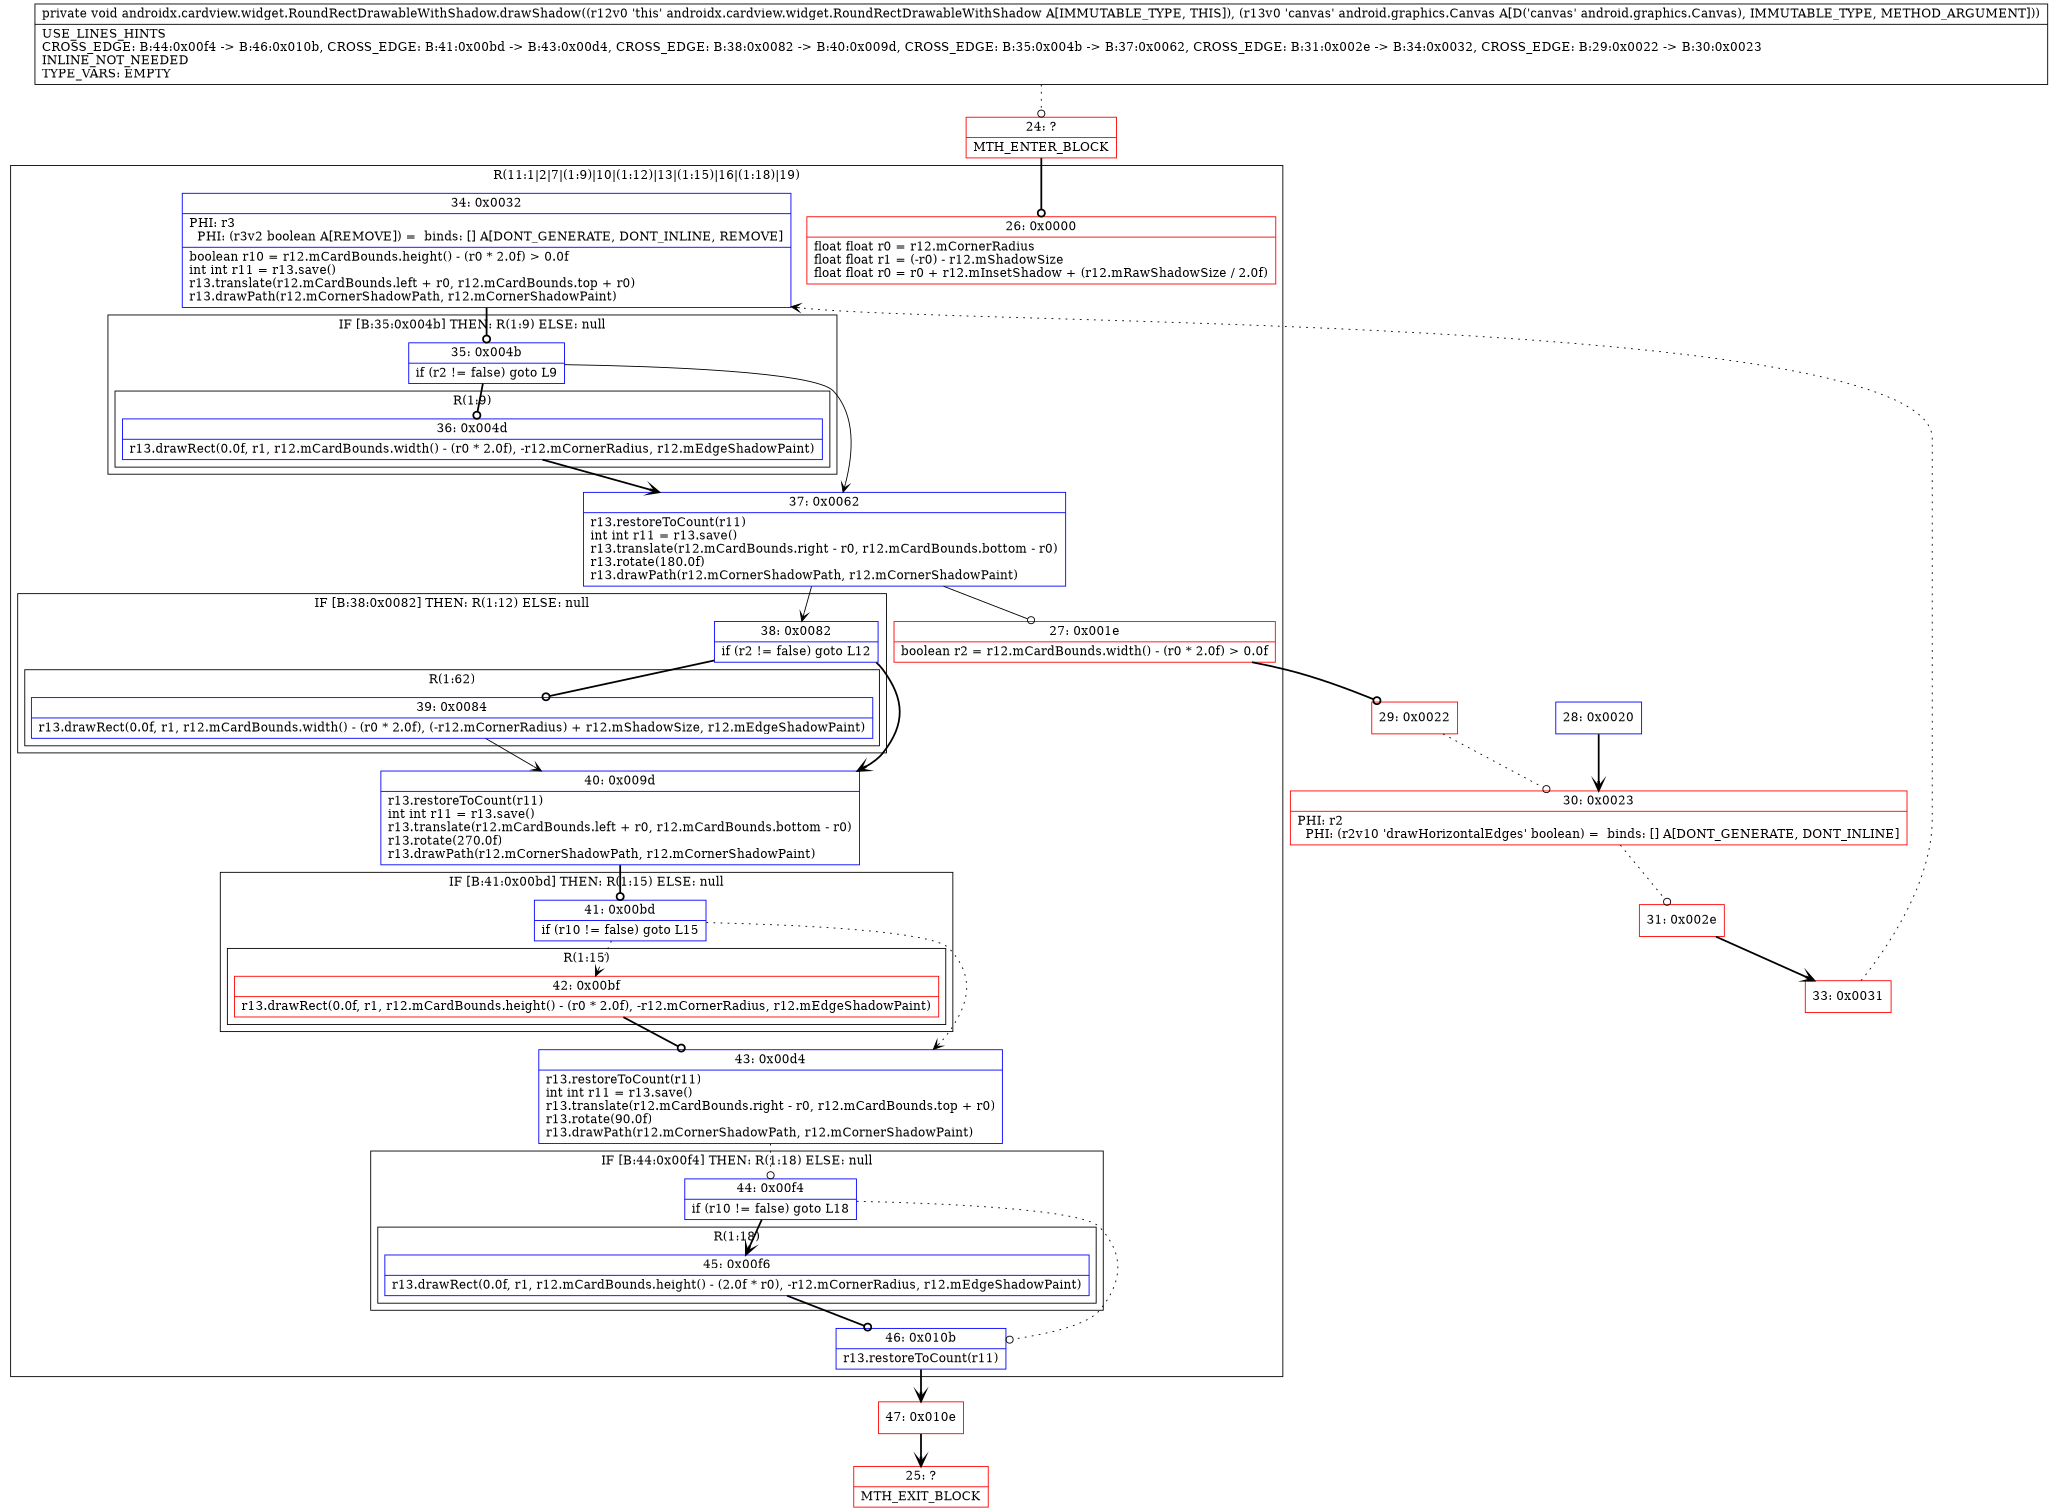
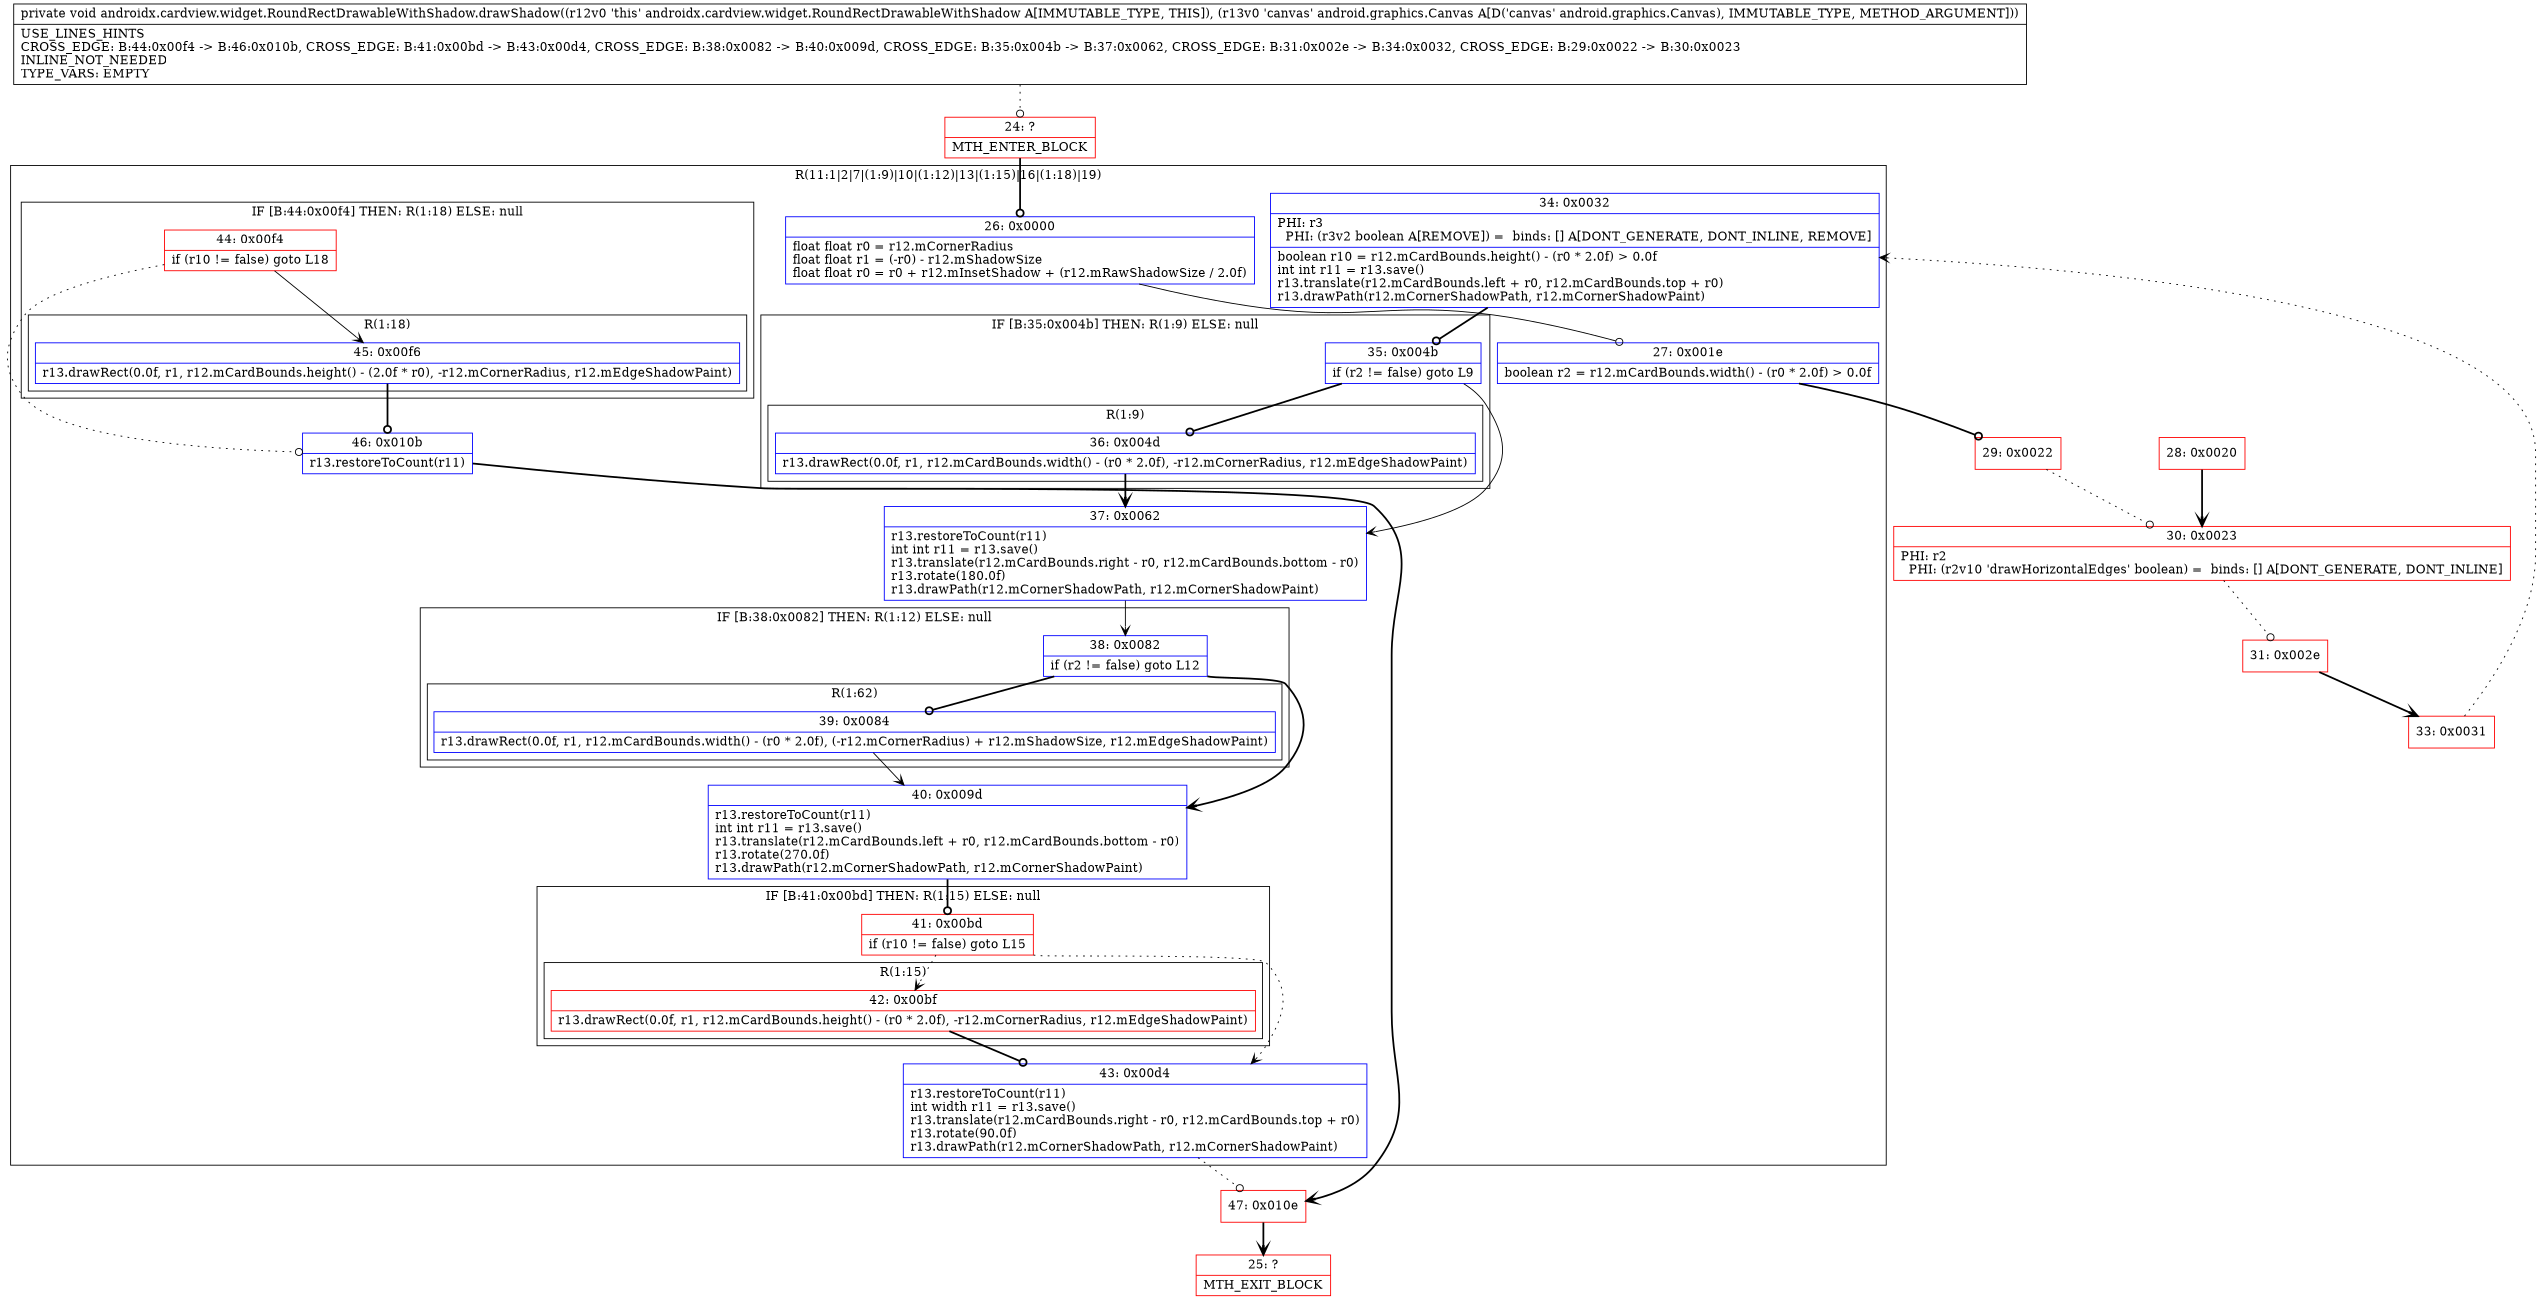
node "26: 0x0000": color red -> blue
edge "37: 0x0062" -> "27: 0x001e": now "26: 0x0000" -> "27: 0x001e"
node "27: 0x001e": color red -> blue
node "28: 0x0020": color blue -> red
node "41: 0x00bd": color blue -> red
node "43: 0x00d4": text "int int r11 = r13.save()" -> "int width r11 = r13.save()"
edge "43: 0x00d4" -> "44: 0x00f4": now "43: 0x00d4" -> "47: 0x010e"
node "44: 0x00f4": color blue -> red
edge "44: 0x00f4" -> "45: 0x00f6": style bold -> solid
